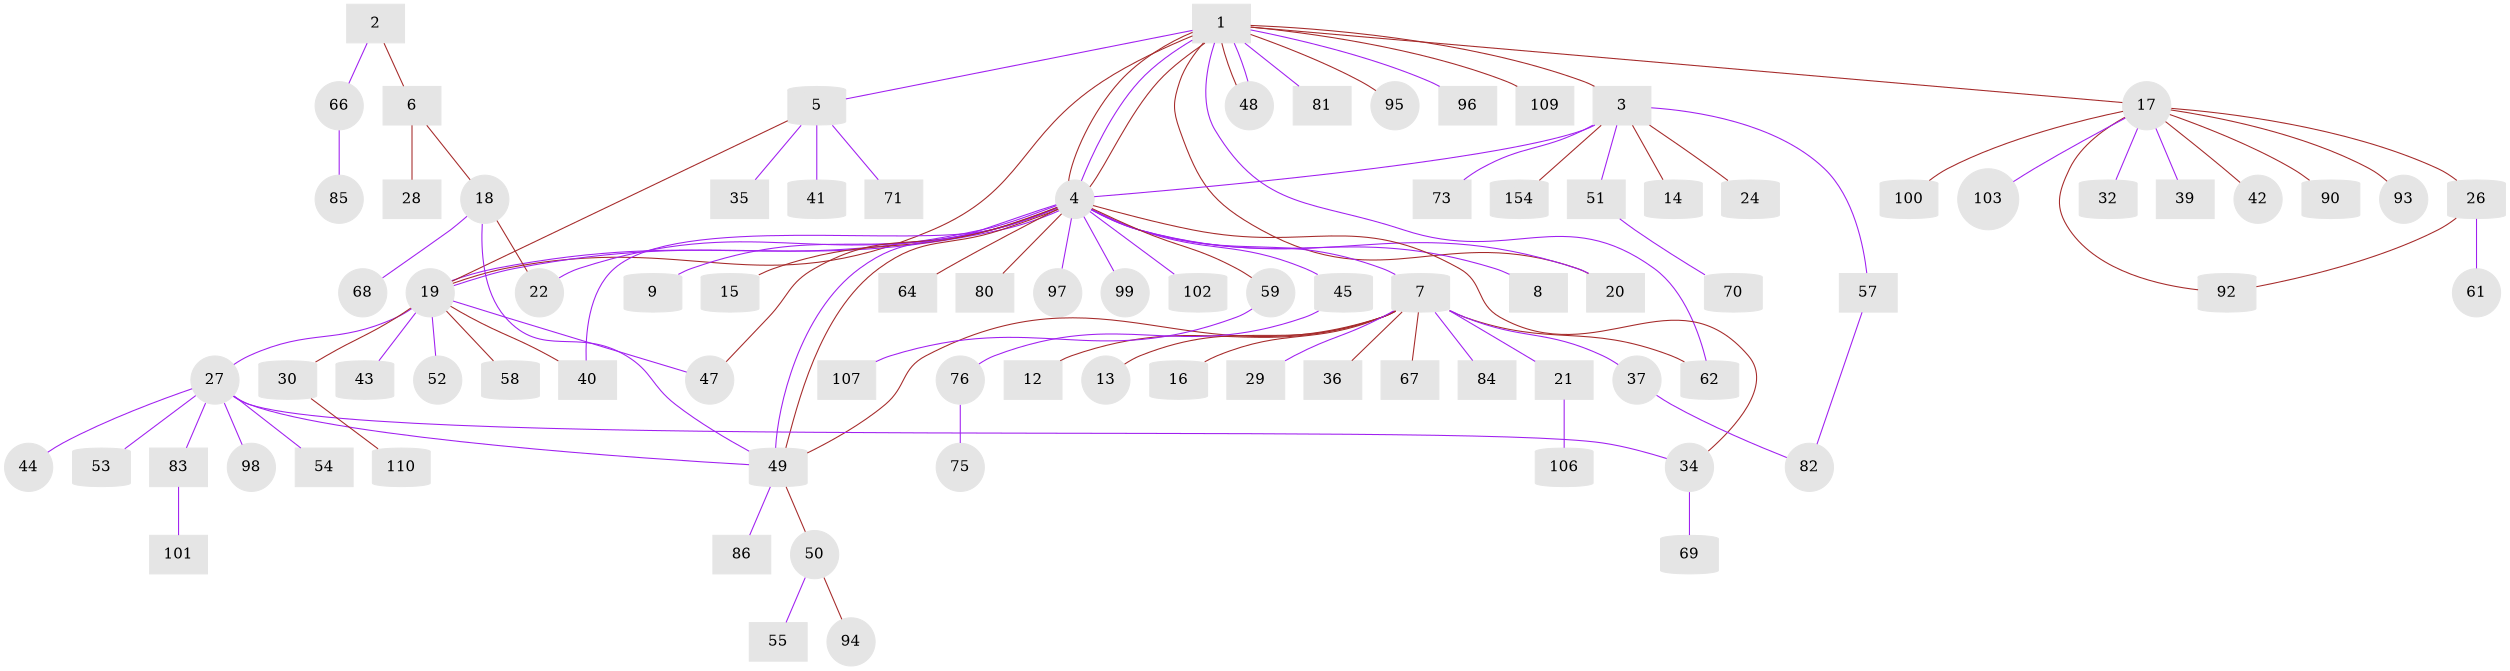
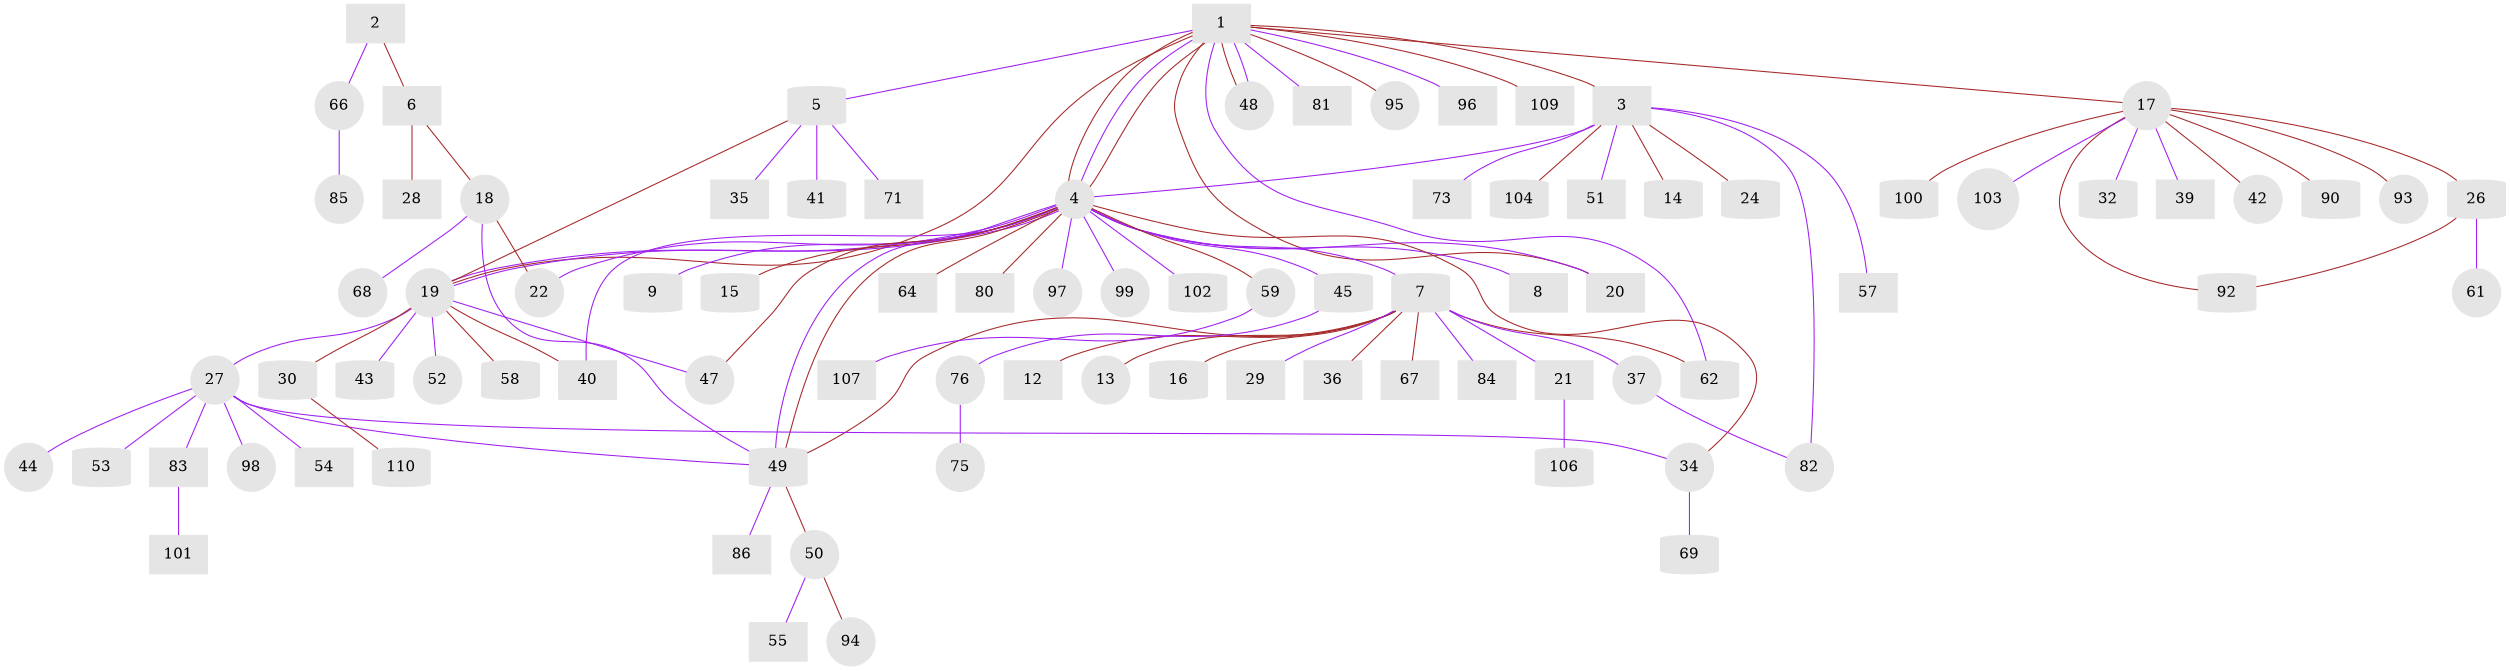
node "154": label "154" -> "104"
node "70": removed
edge "57" -- "82": now "3" -- "82"
